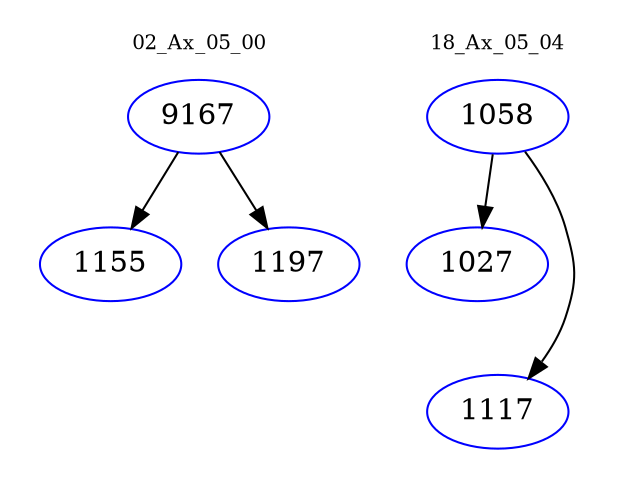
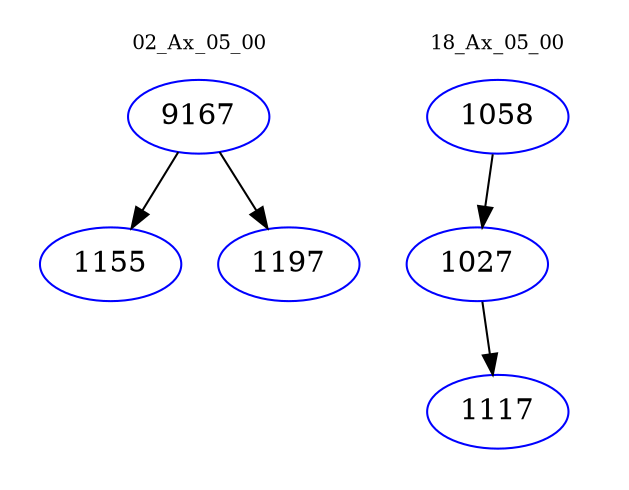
cluster "18_Ax_05_04": label "18_Ax_05_04" -> "18_Ax_05_00"
edge "1058" -> "1117": now "1027" -> "1117"
